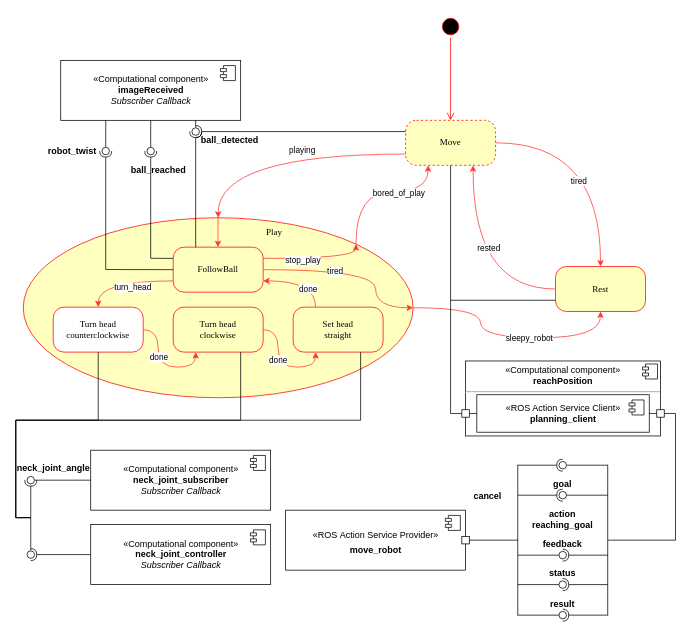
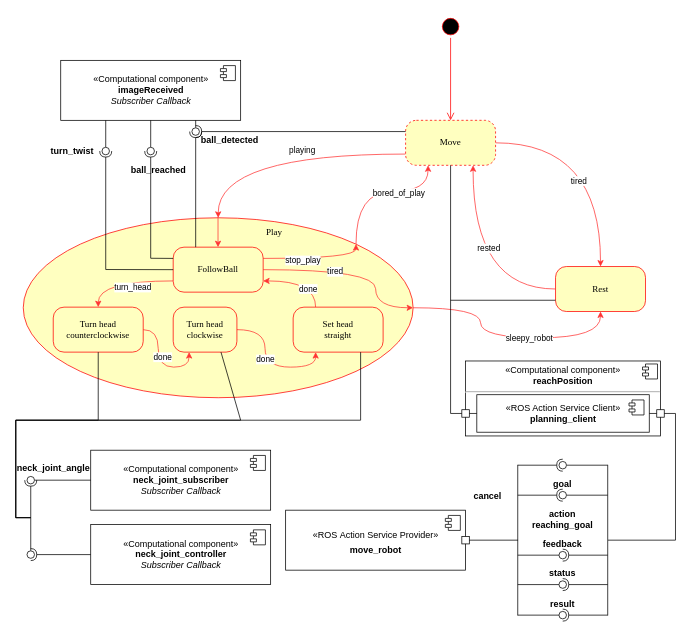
node "robot_twist": label "robot_twist" -> "turn_twist"
node "Turn head counterclockwise": fillcolor #ffffff -> #ffffc0
node "Turn head clockwise": size 90x45 -> 64x45
